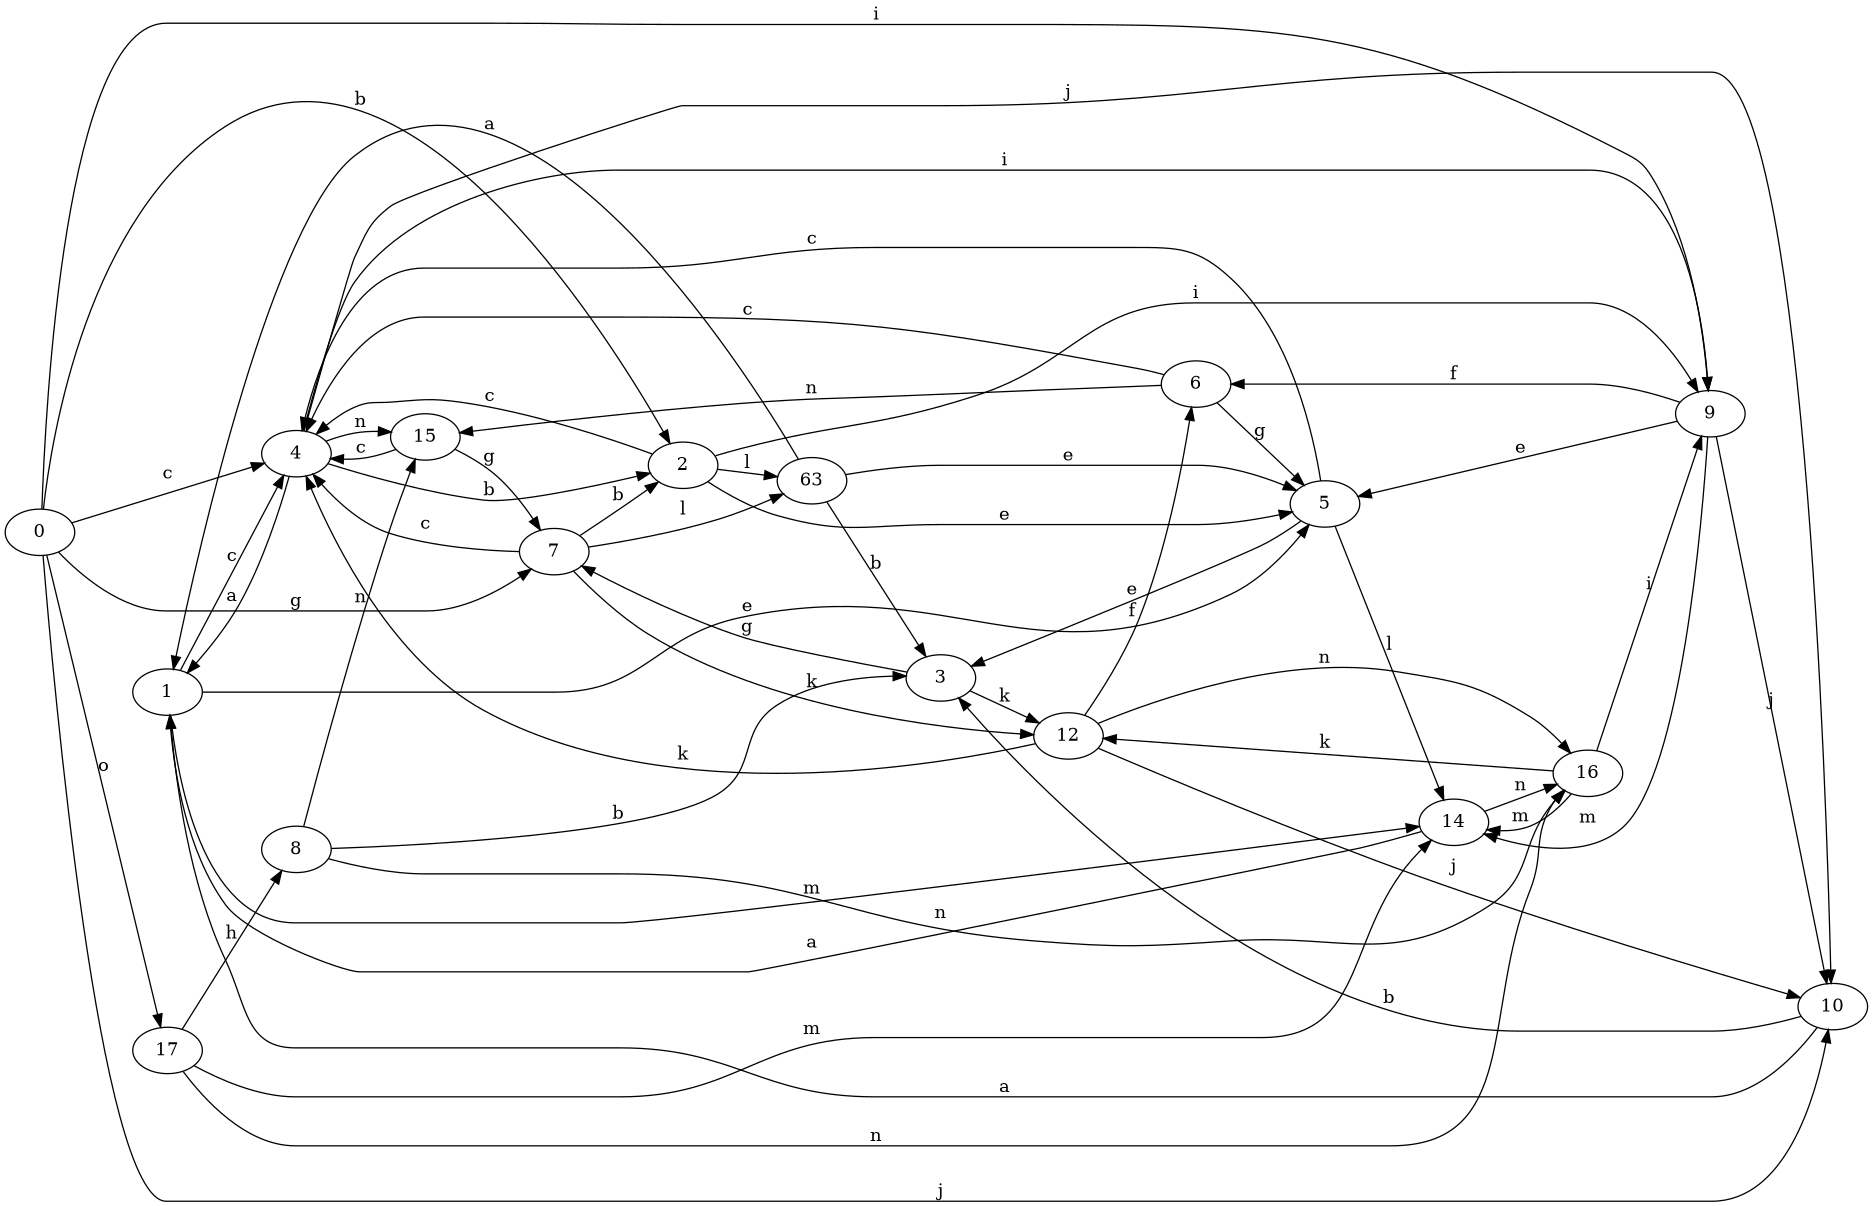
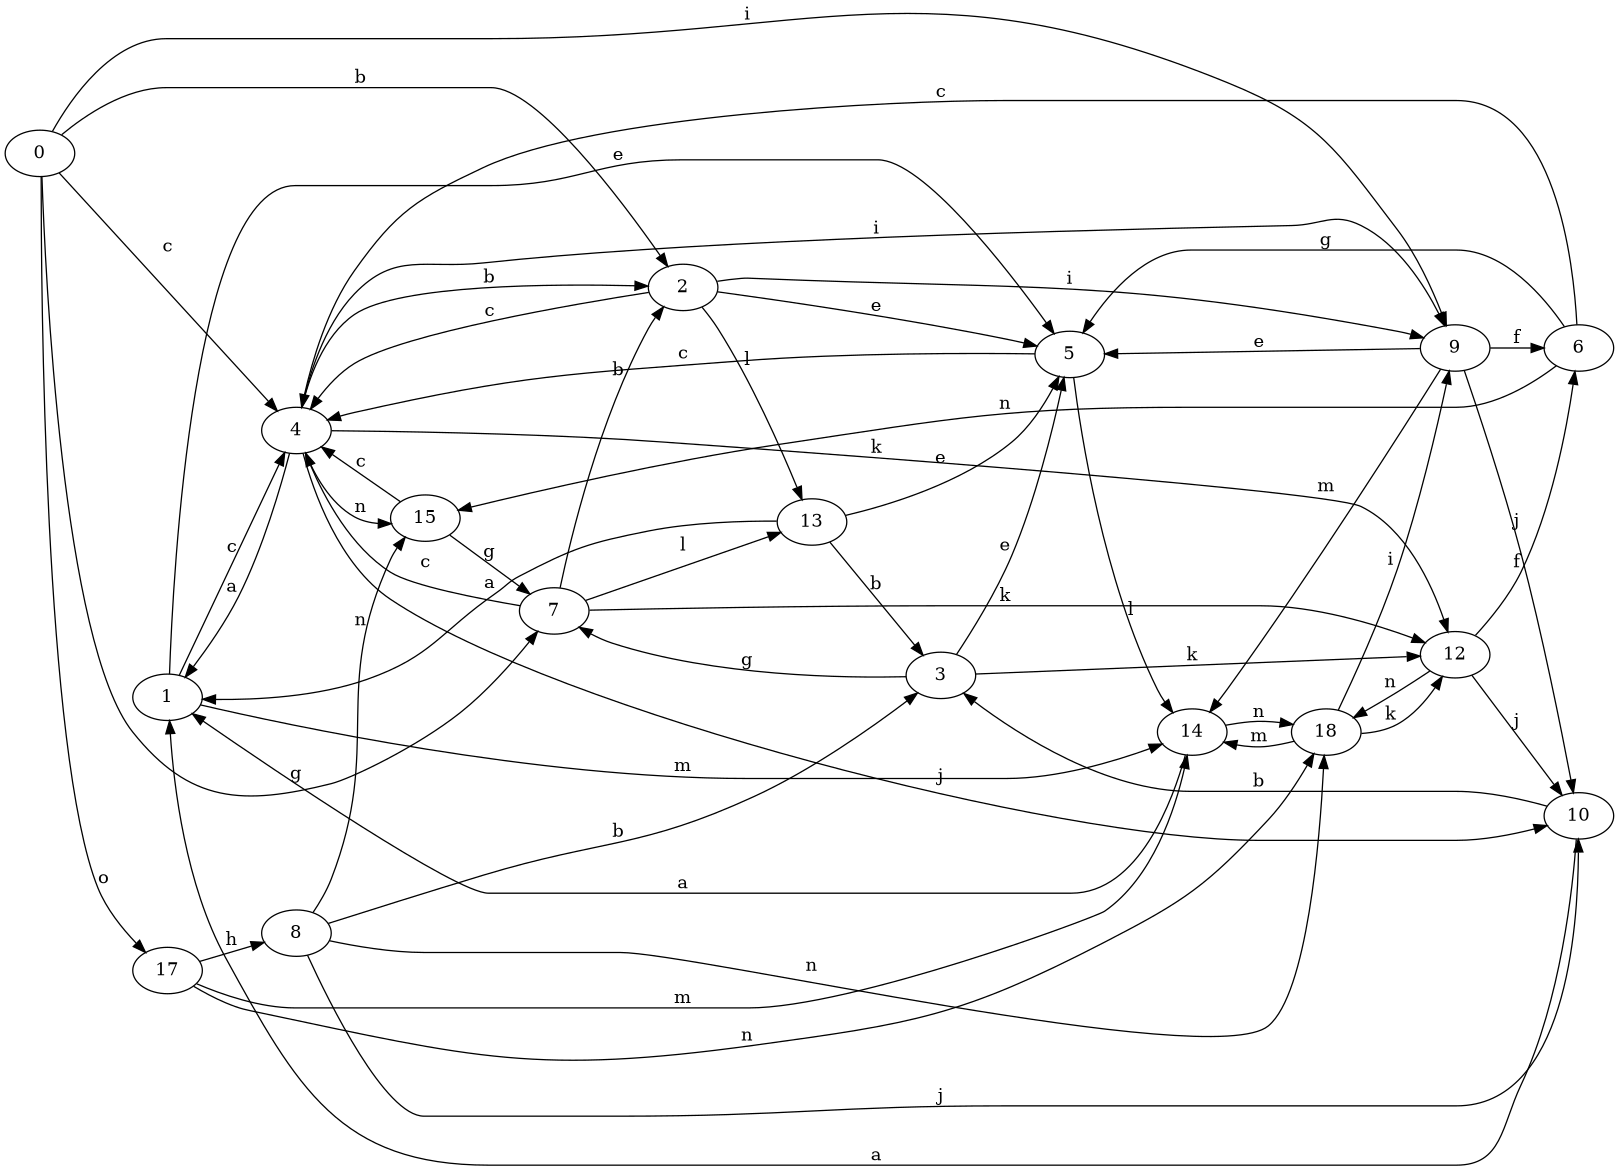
node "63": label "63" -> "13"
edge "5" -> "3": reversed
edge "12" -> "4": reversed
node "16": label "16" -> "18"
edge "0" -> "10": now "8" -> "10"
